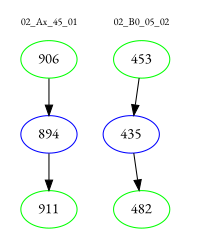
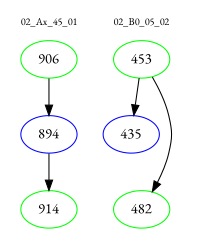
edge "435" -> "482": now "453" -> "482"
node "911": label "911" -> "914"
